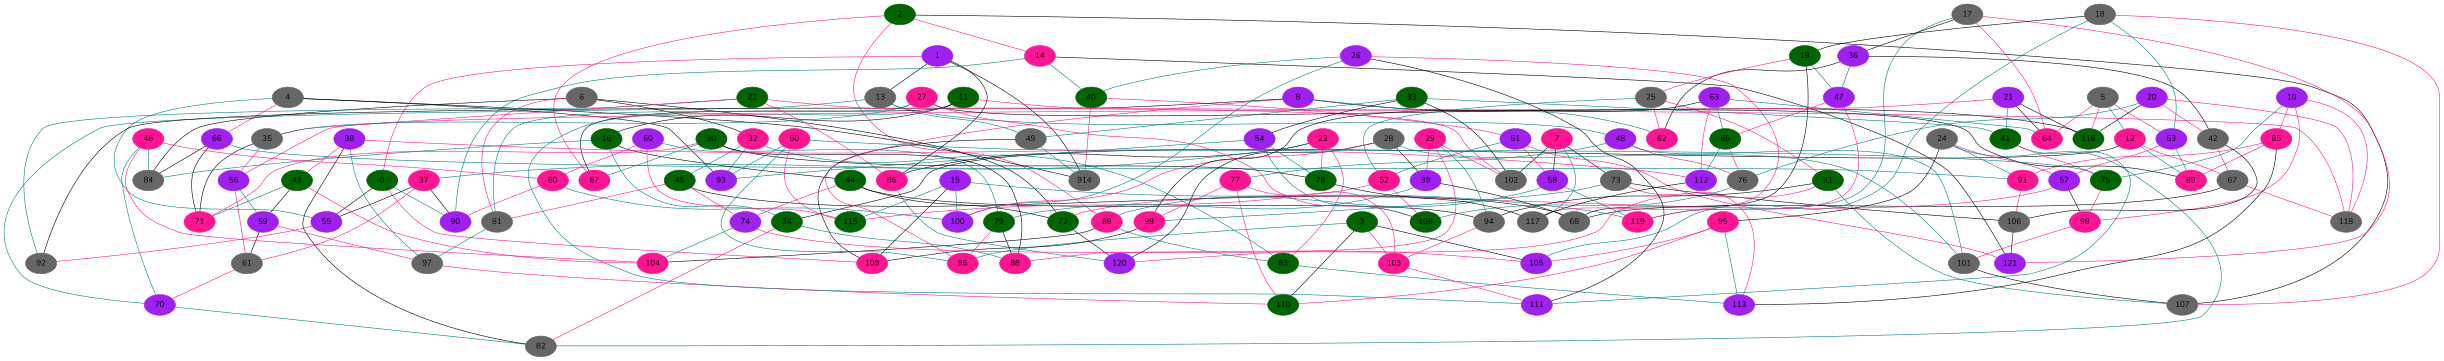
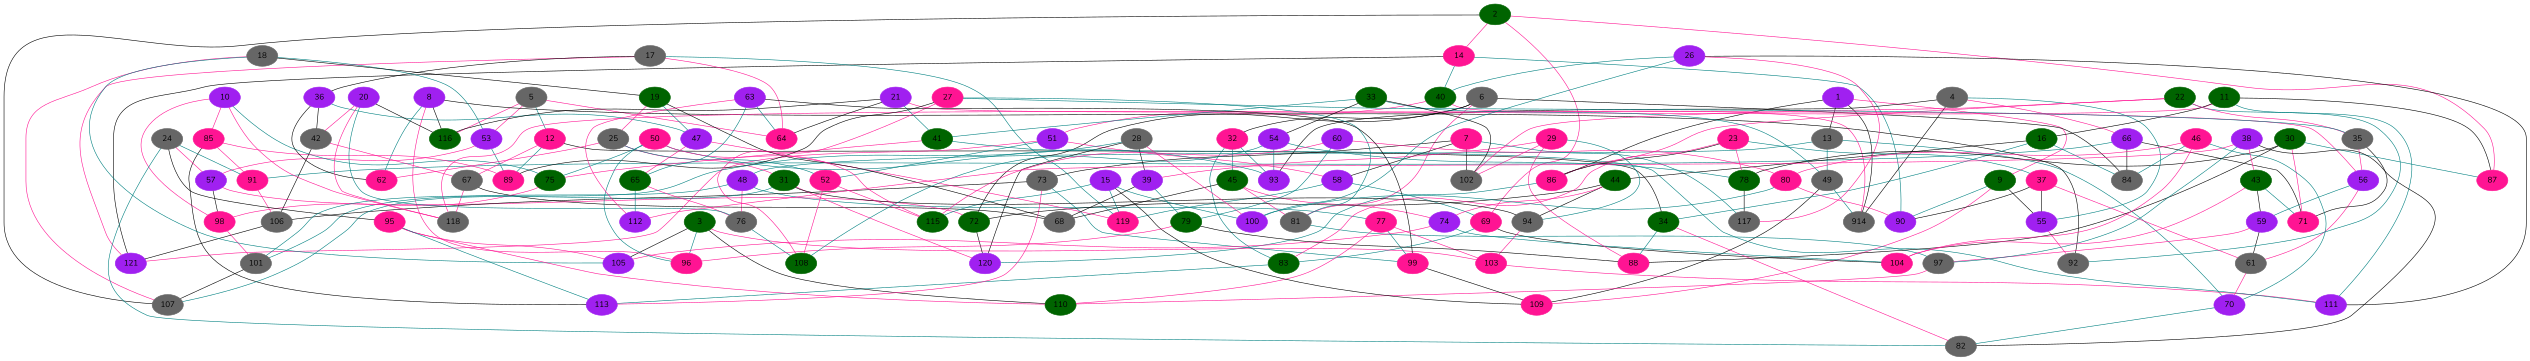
edge "112" -- "117": removed
edge "77" -- "99": color deeppink -> teal
